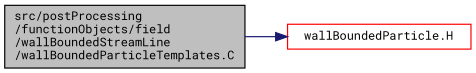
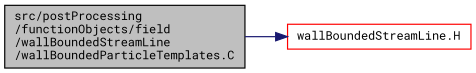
node "wallBoundedParticle.H": label "wallBoundedParticle.H" -> "wallBoundedStreamLine.H"
